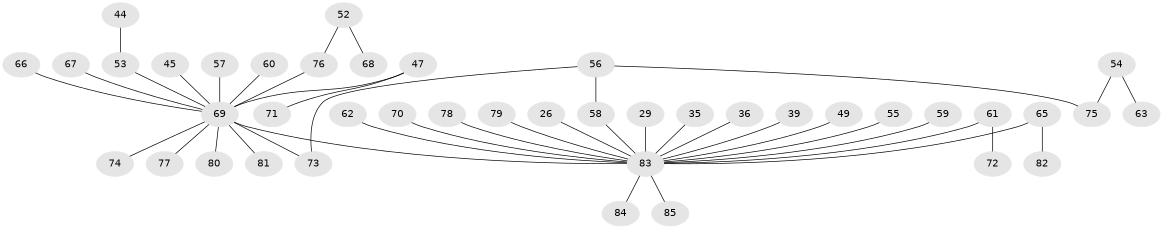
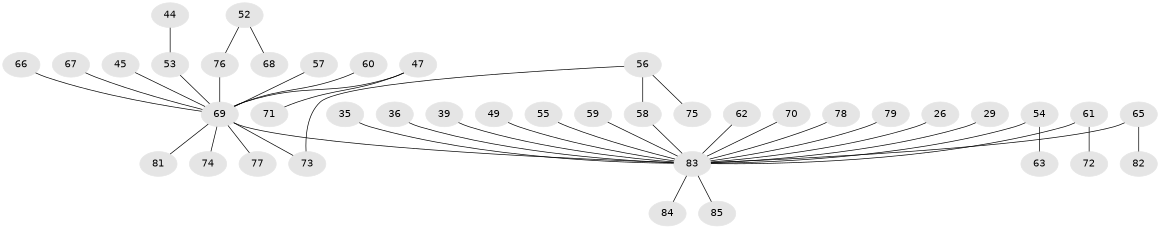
edge "54" -- "75": now "54" -- "83"
node "80": removed
